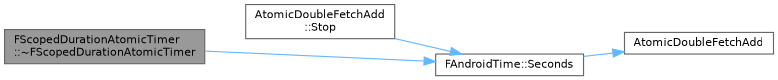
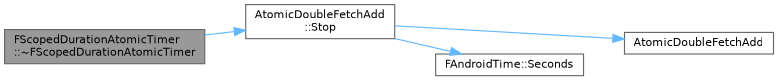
edge "FAndroidTime::Seconds" -> "AtomicDoubleFetchAdd": now "AtomicDoubleFetchAdd ::Stop" -> "AtomicDoubleFetchAdd"
edge "FScopedDurationAtomicTimer ::~FScopedDurationAtomicTimer" -> "FAndroidTime::Seconds": now "FScopedDurationAtomicTimer ::~FScopedDurationAtomicTimer" -> "AtomicDoubleFetchAdd ::Stop"
